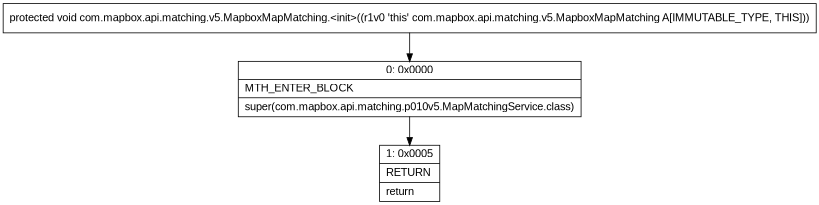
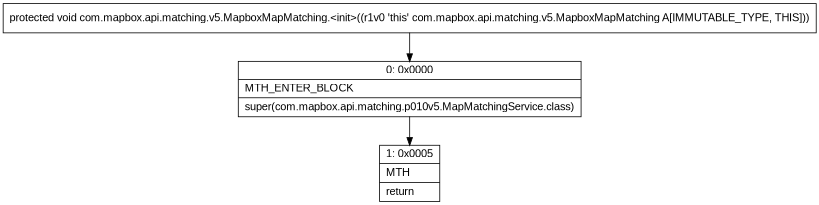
node "1: 0x0005": text "RETURN" -> "MTH"
